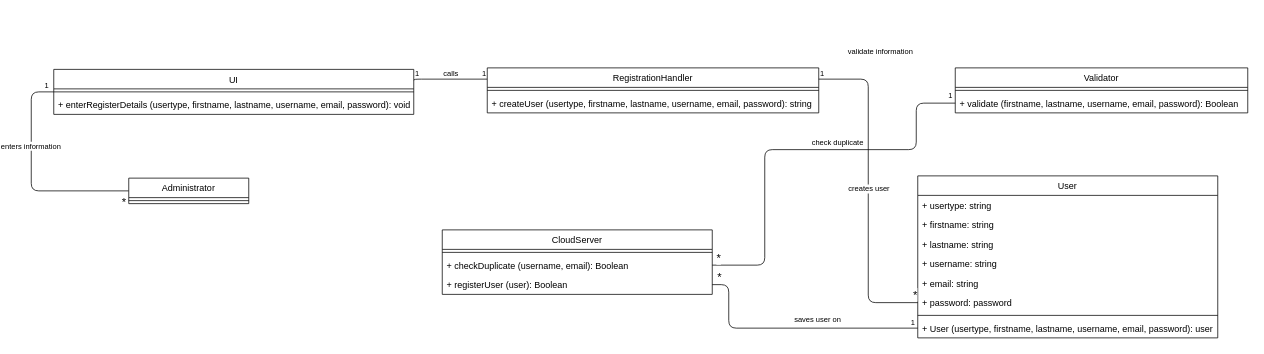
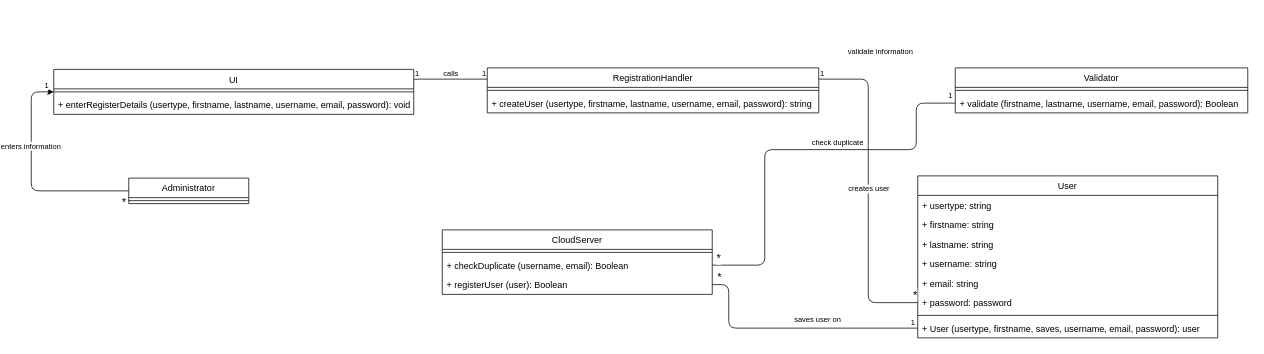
edge "UI" -- "Administrator": arrowhead none -> classic
node "+ User (usertype, firstname, lastname, username, email, password): user": label "+ User (usertype, firstname, lastname, username, email, password): user" -> "+ User (usertype, firstname, saves, username, email, password): user"
